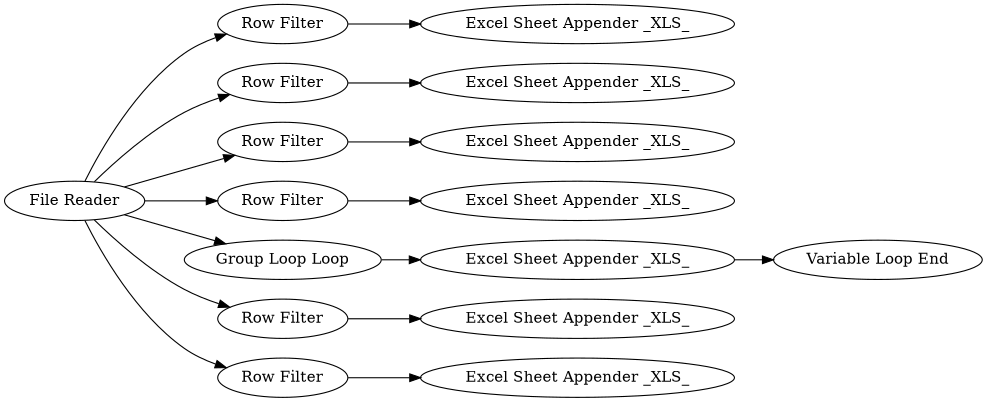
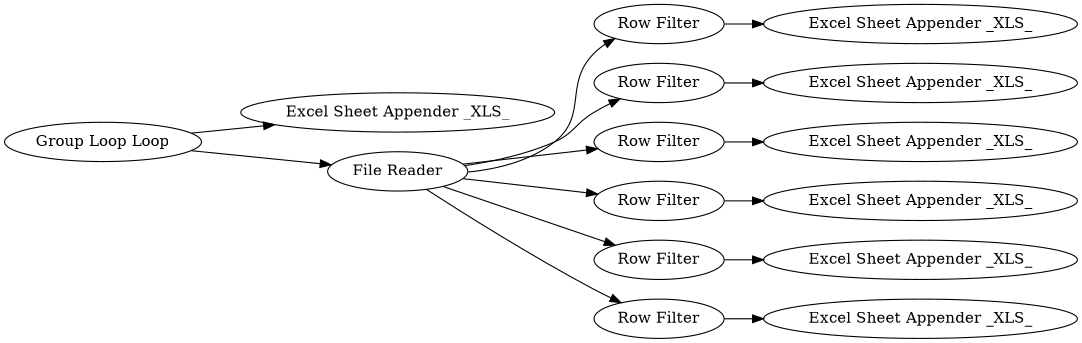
edge "File Reader" -> "Group Loop Loop": reversed
node "Variable Loop End": removed
